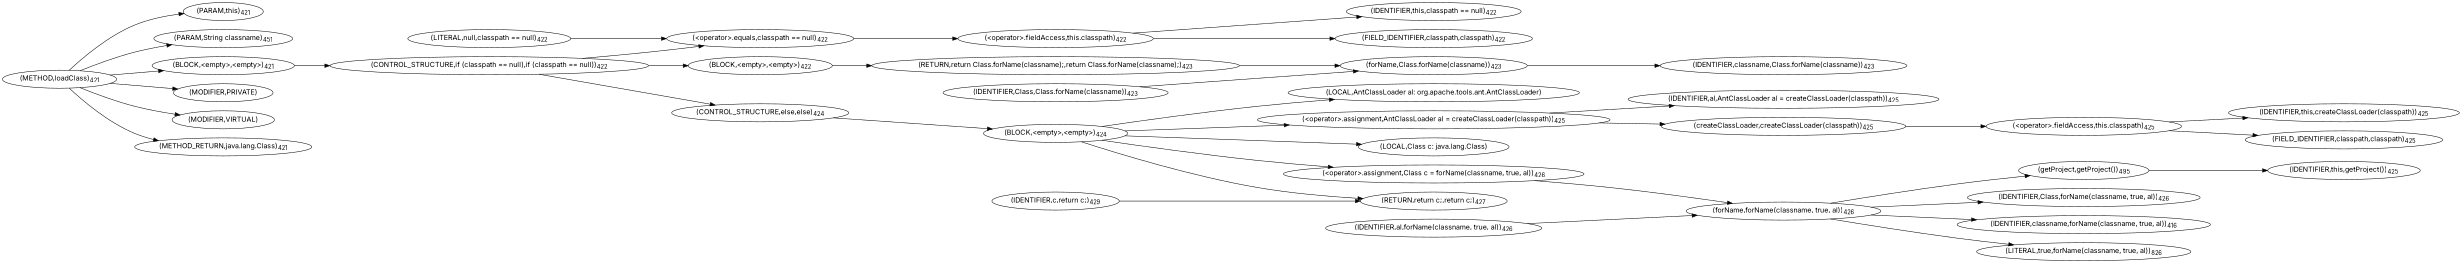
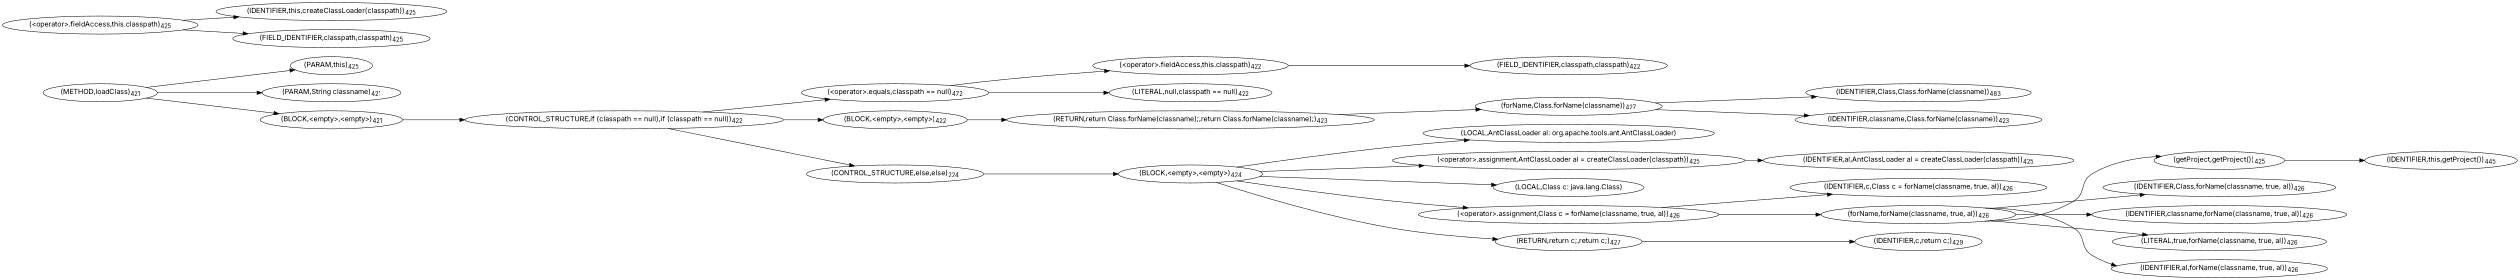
node "(PARAM,this)": text "421" -> "425"
node "(IDENTIFIER,this,classpath == null)": removed
node "(PARAM,String classname)": text "451" -> "421"
node "(<operator>.equals,classpath == null)": text "422" -> "472"
edge "(LITERAL,null,classpath == null)" -> "(<operator>.equals,classpath == null)": reversed
node "(forName,Class.forName(classname))": text "423" -> "427"
edge "(IDENTIFIER,Class,Class.forName(classname))" -> "(forName,Class.forName(classname))": reversed
node "(IDENTIFIER,Class,Class.forName(classname))": text "423" -> "483"
node "(MODIFIER,PRIVATE)": removed
node "(CONTROL_STRUCTURE,else,else)": text "424" -> "224"
node "(MODIFIER,VIRTUAL)": removed
node "(createClassLoader,createClassLoader(classpath))": removed
node "(METHOD_RETURN,java.lang.Class)": removed
node "(getProject,getProject())": text "495" -> "425"
node "(IDENTIFIER,this,getProject())": text "425" -> "445"
node "(IDENTIFIER,c,Class c = forName(classname, true, al))": added
edge "(IDENTIFIER,c,return c;)" -> "(RETURN,return c;,return c;)": reversed
edge "(IDENTIFIER,al,forName(classname, true, al))" -> "(forName,forName(classname, true, al))": reversed
node "(IDENTIFIER,classname,forName(classname, true, al))": text "416" -> "426"
node "(LITERAL,true,forName(classname, true, al))": text "826" -> "426"
